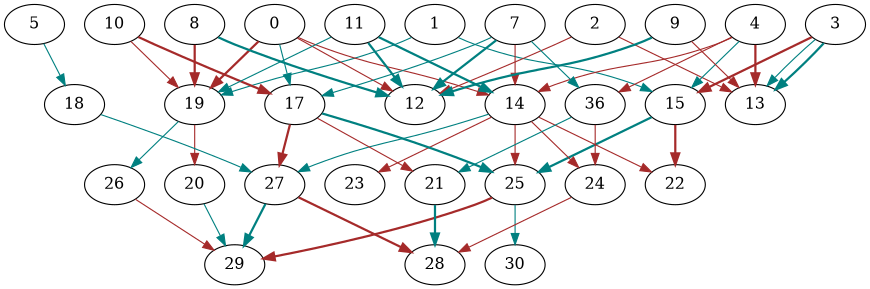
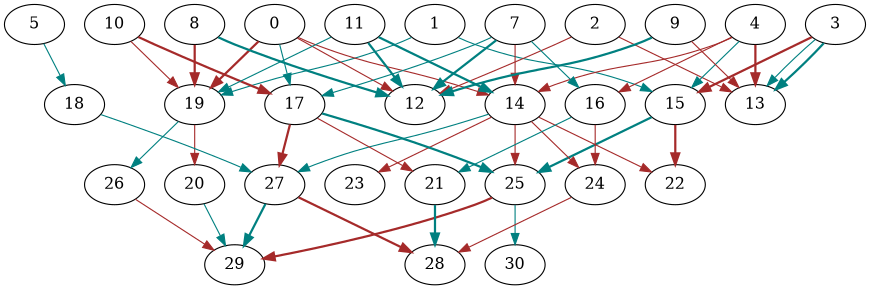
node "36": label "36" -> "16"
